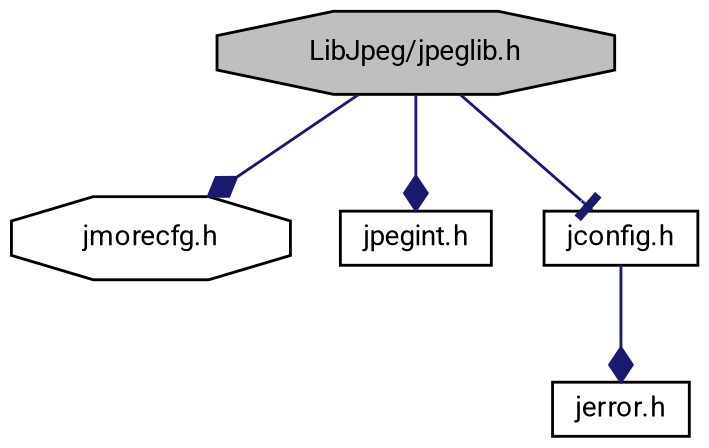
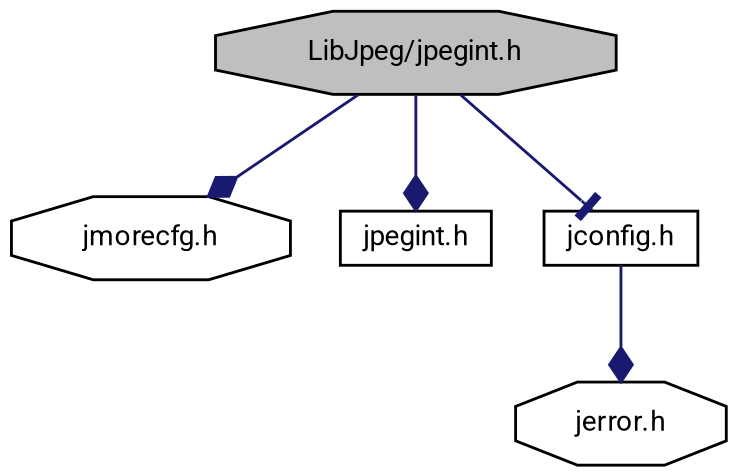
node "LibJpeg/jpeglib.h": label "LibJpeg/jpeglib.h" -> "LibJpeg/jpegint.h"
node "jerror.h": shape box -> octagon
